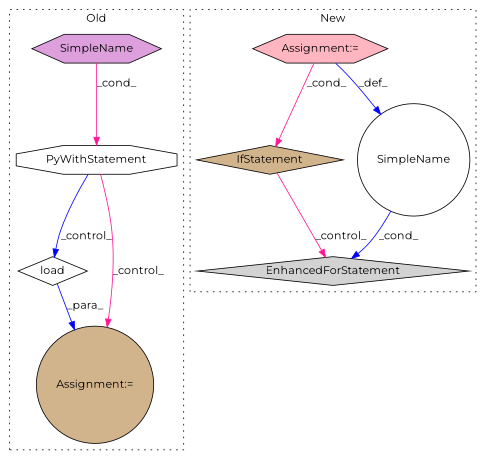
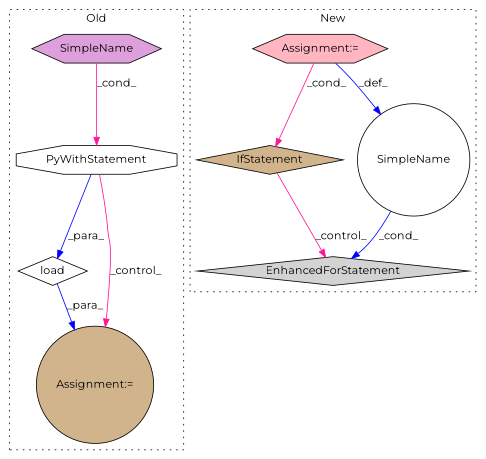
edge "PyWithStatement" -> "load": label "_control_" -> "_para_"
